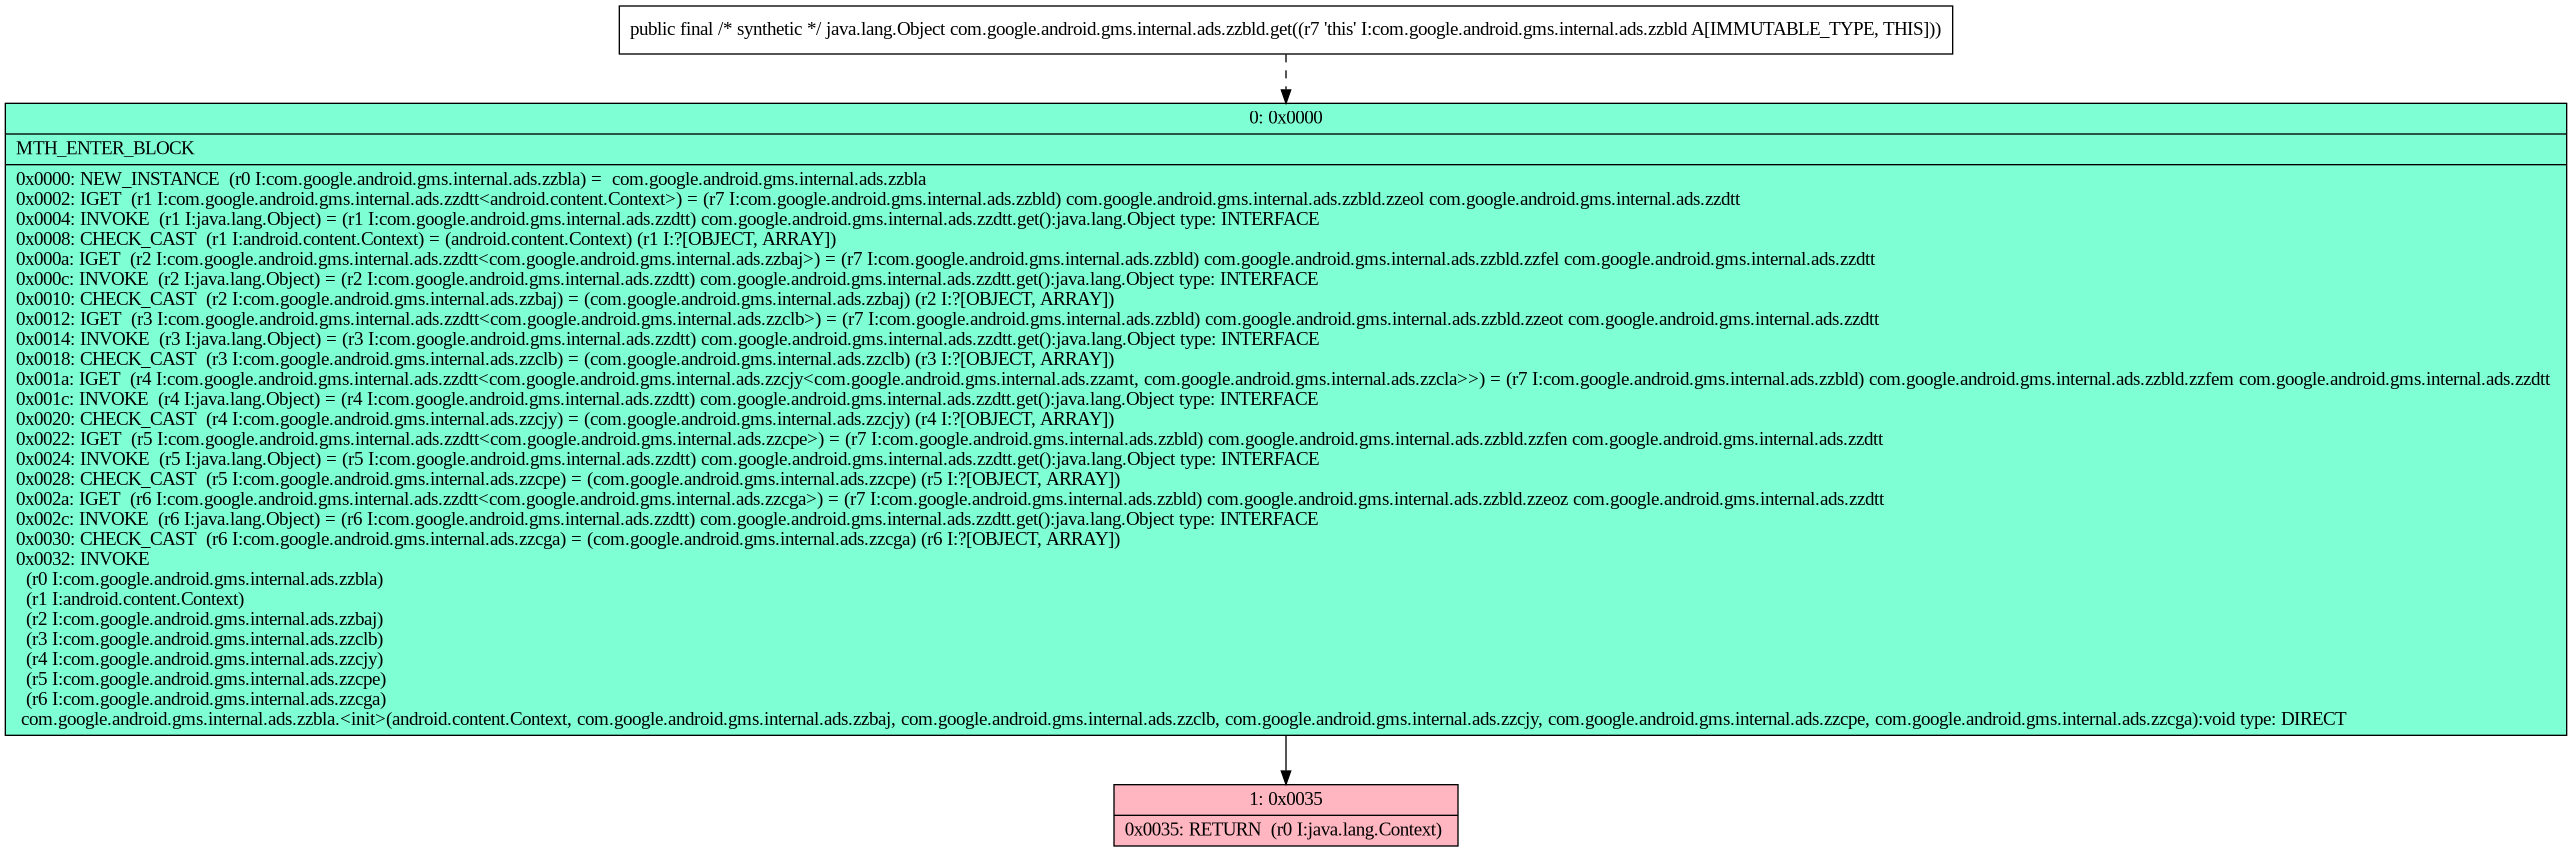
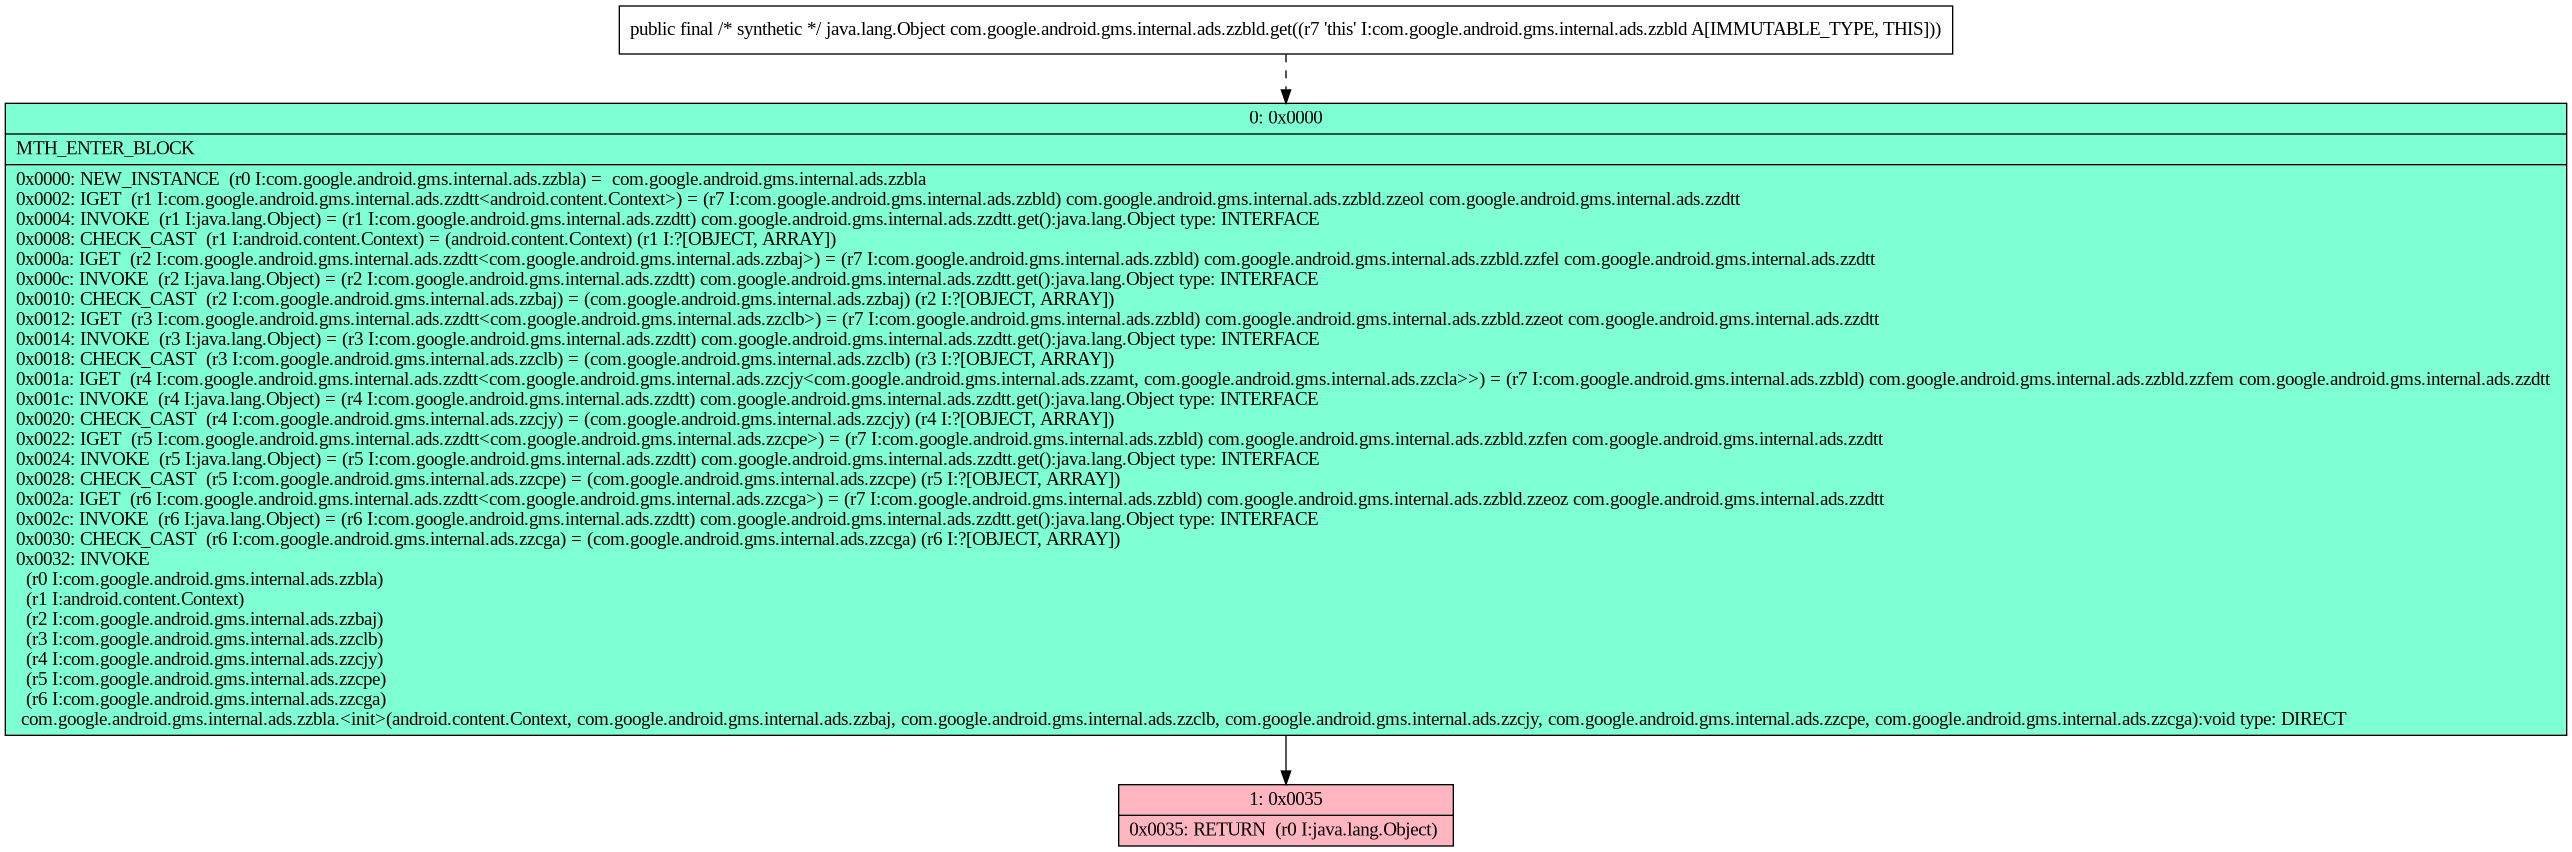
node "1: 0x0035": text "0x0035: RETURN  (r0 I:java.lang.Context)" -> "0x0035: RETURN  (r0 I:java.lang.Object)"
